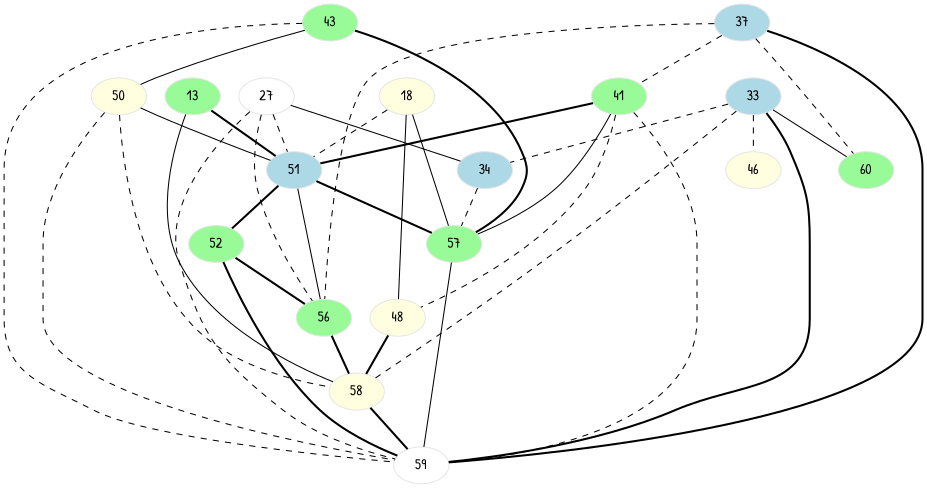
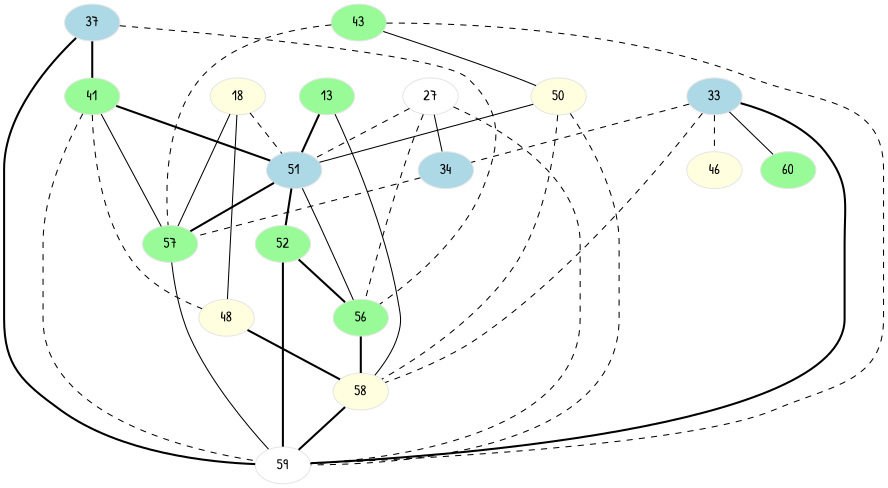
edge "37" -- "41": style dashed -> bold
edge "37" -- "60": removed
edge "43" -- "57": style bold -> dashed
